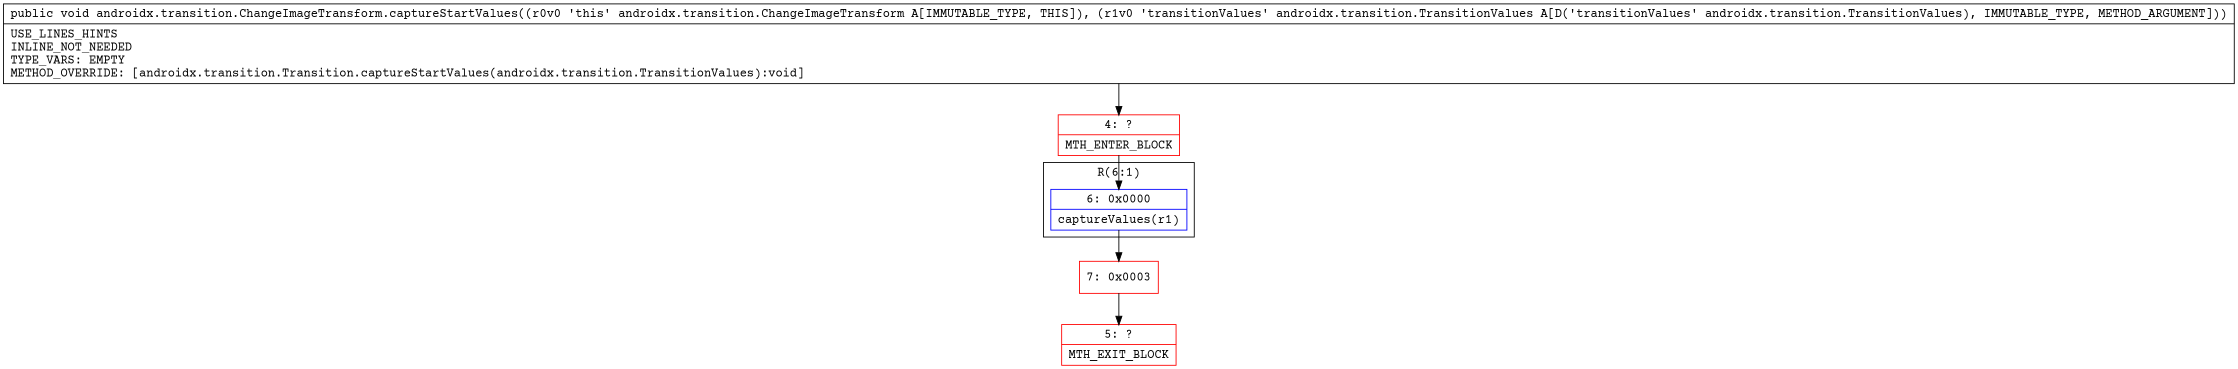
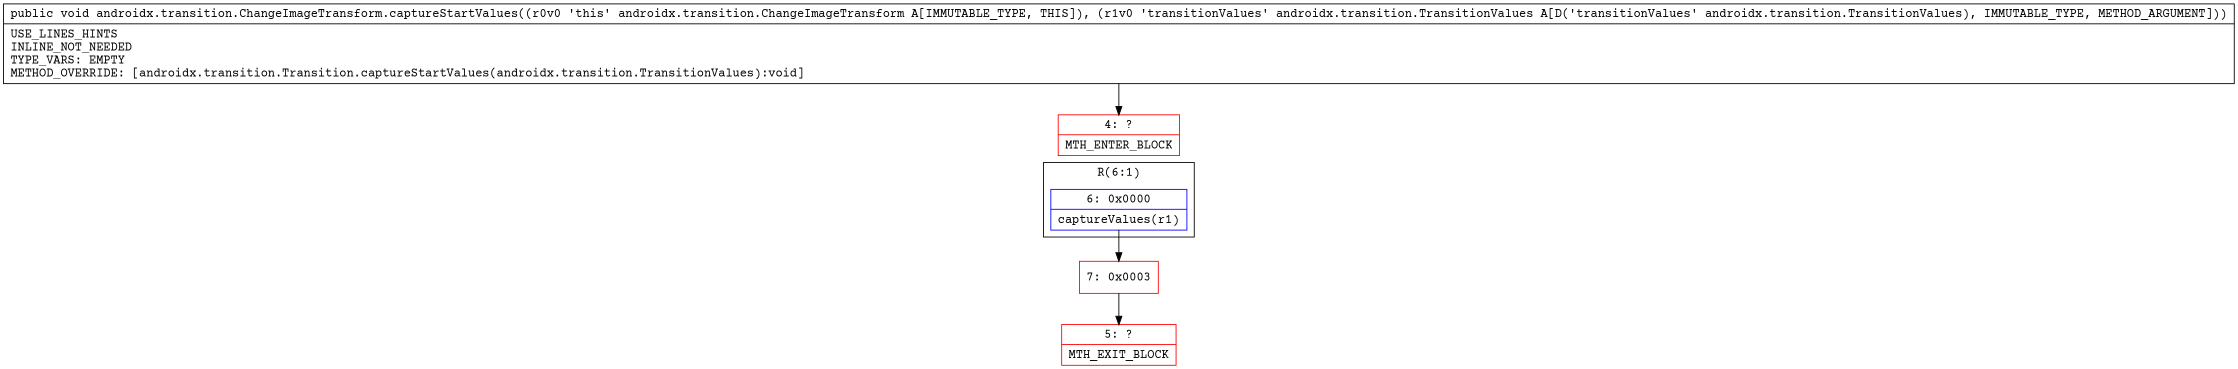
edge "4: ?" -> "6: 0x0000": removed
